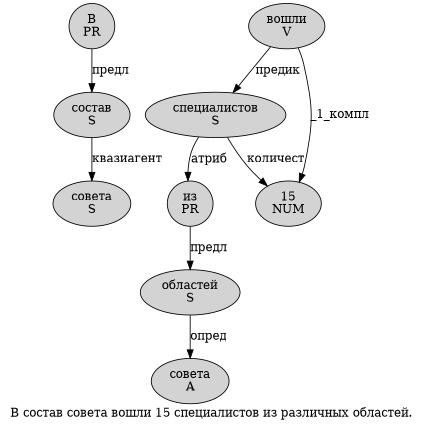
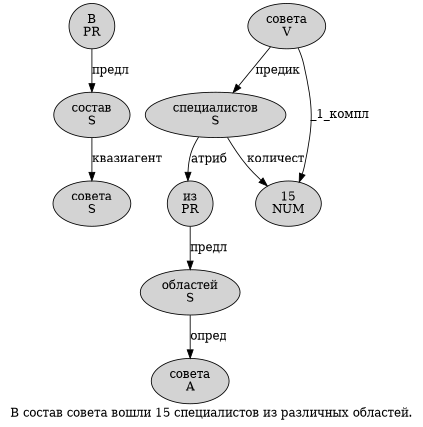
node "вошли V": label "вошли V" -> "совета V"
